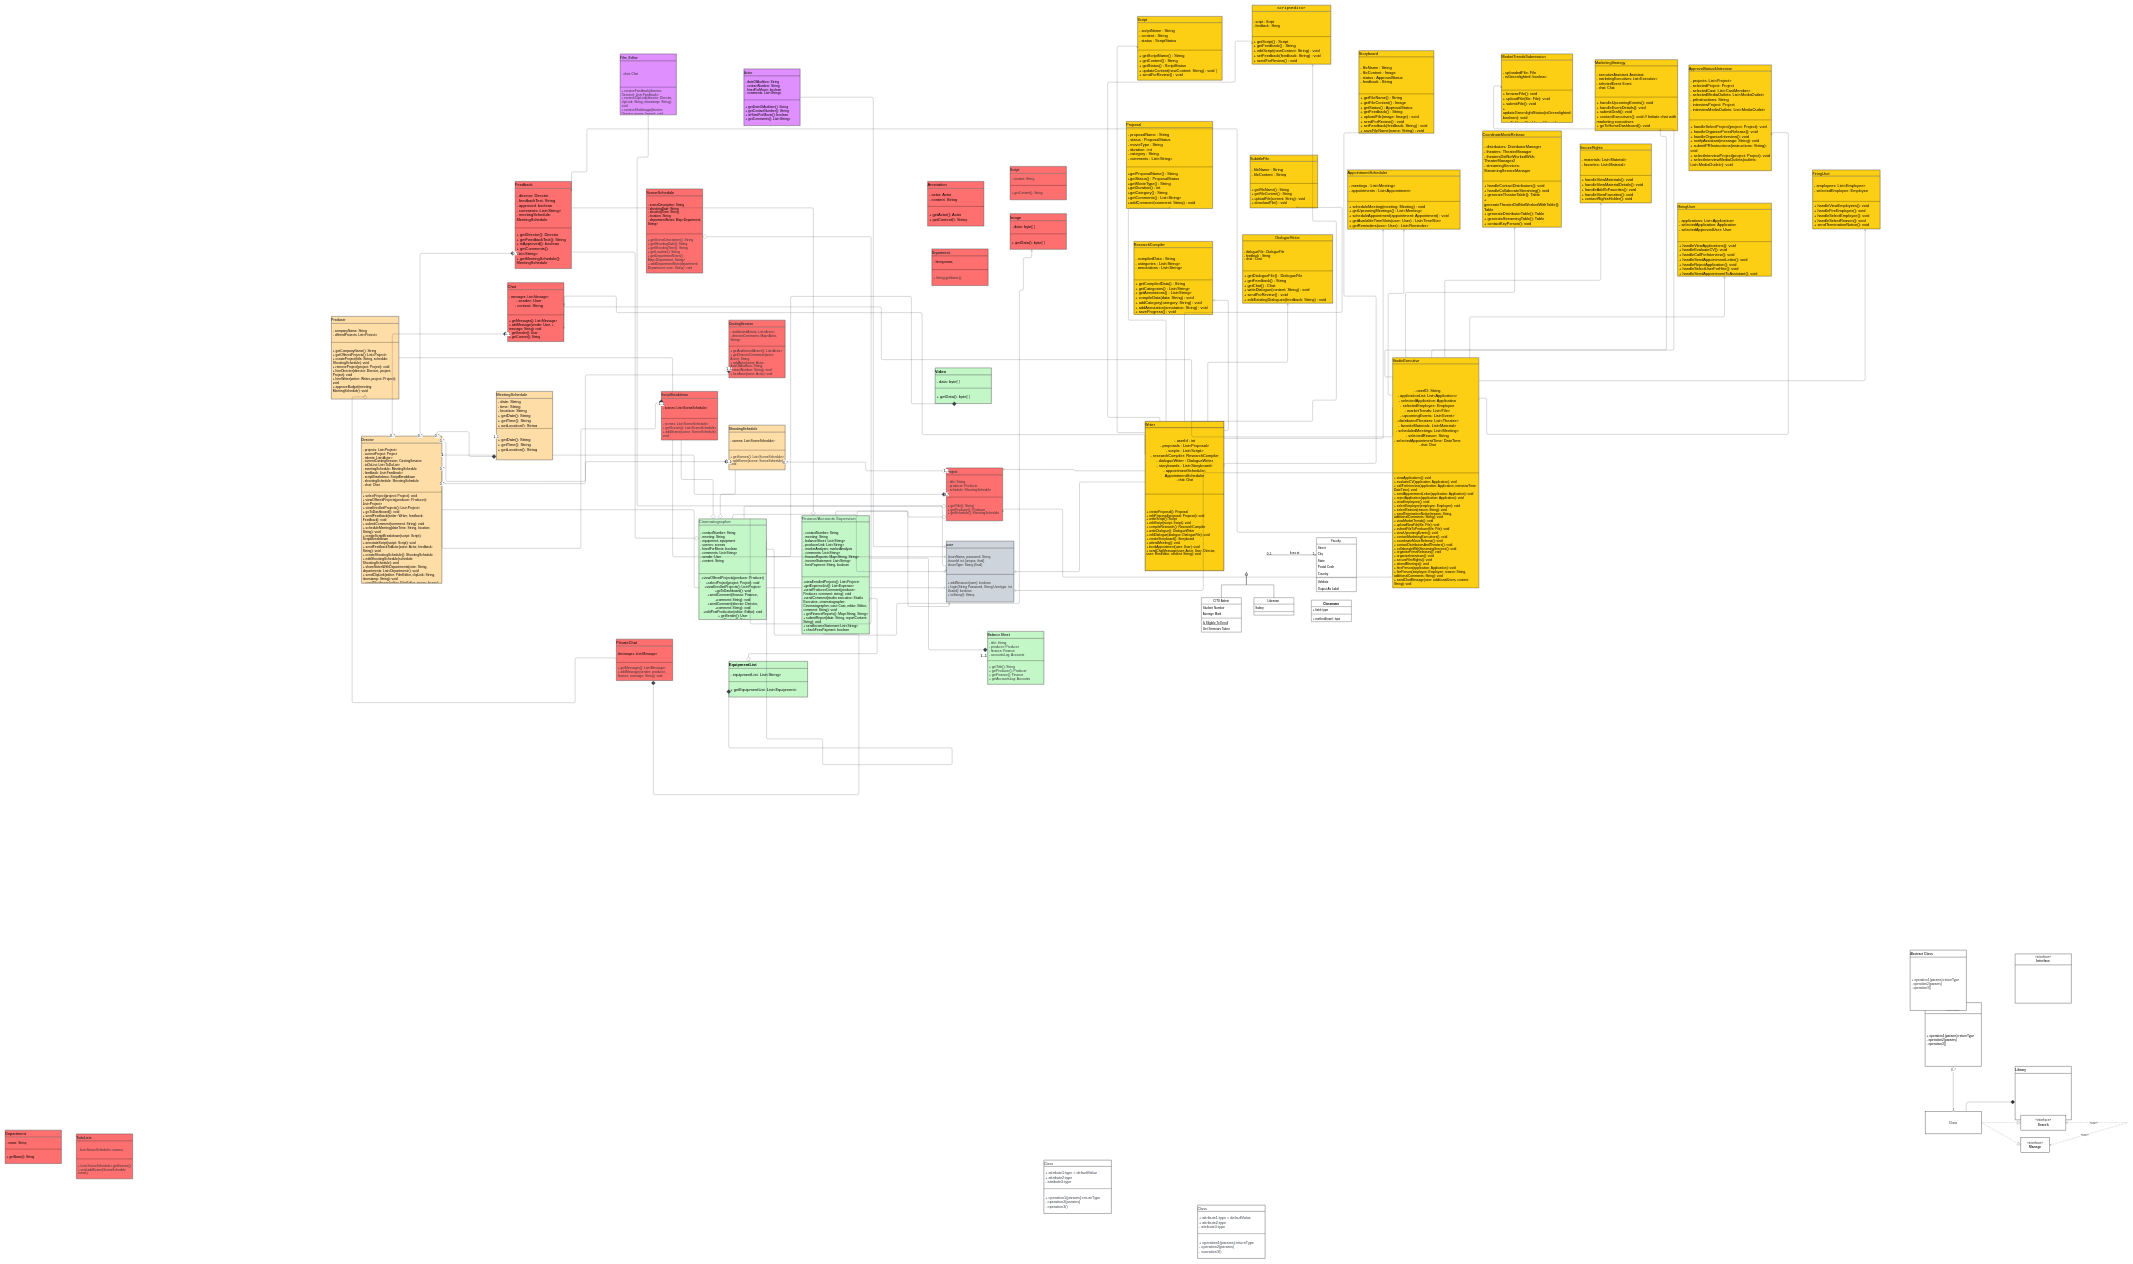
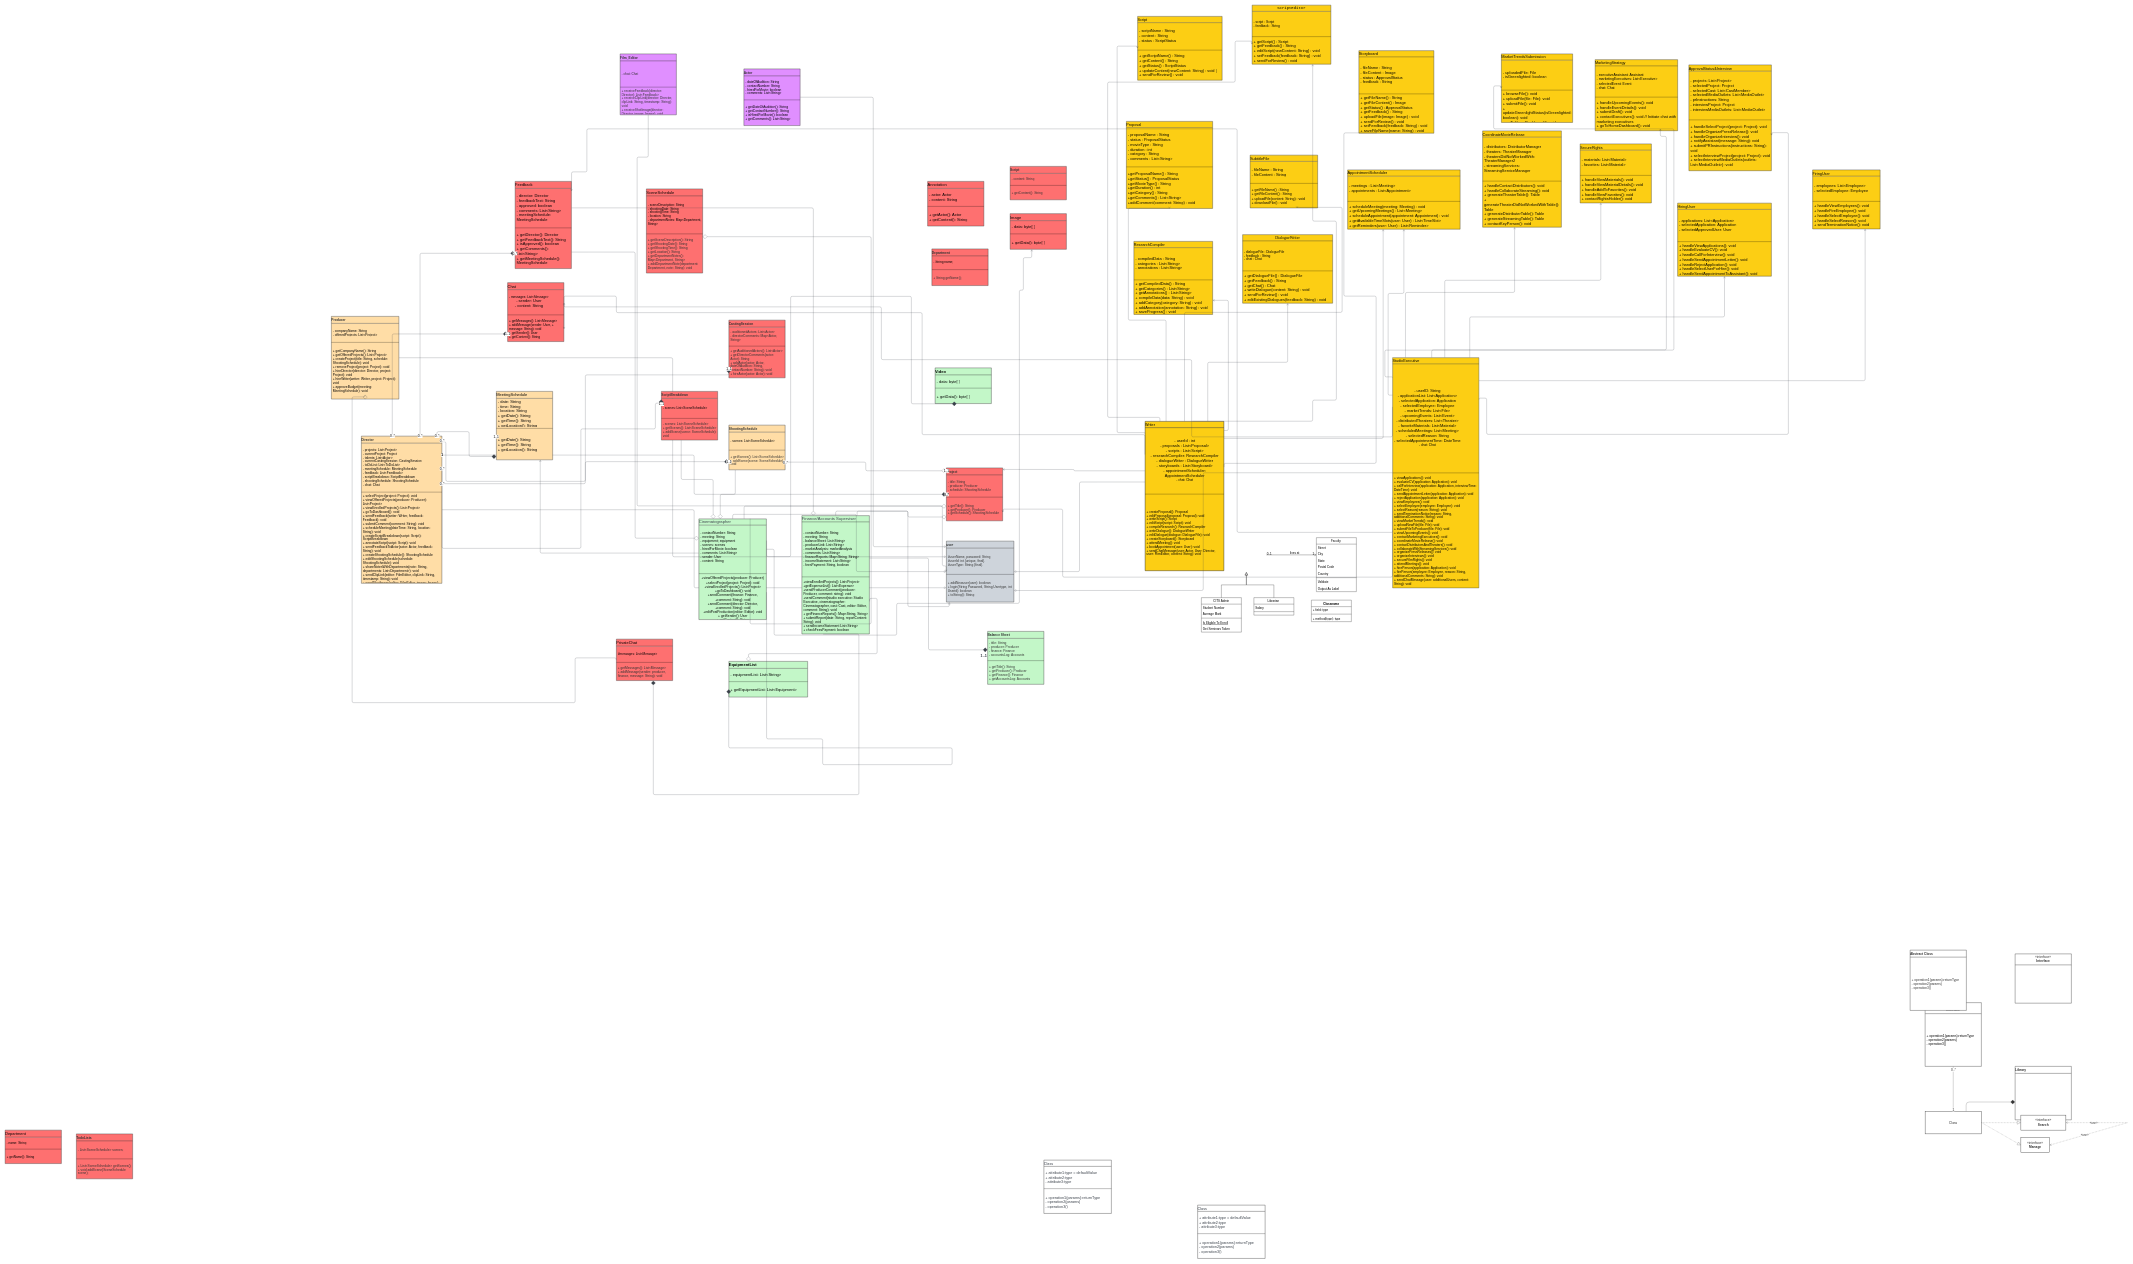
edge "Cinematographer" -> "MeetingSchedule": added
